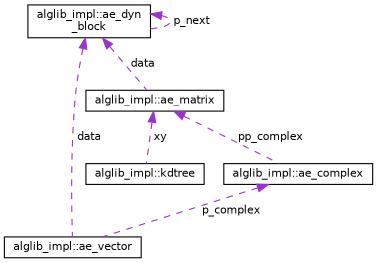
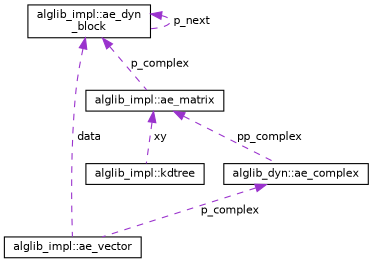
edge "alglib_impl::ae_matrix" -> "alglib_impl::ae_dyn _block": label " data" -> " p_complex"
node "alglib_impl::ae_complex": label "alglib_impl::ae_complex" -> "alglib_dyn::ae_complex"
